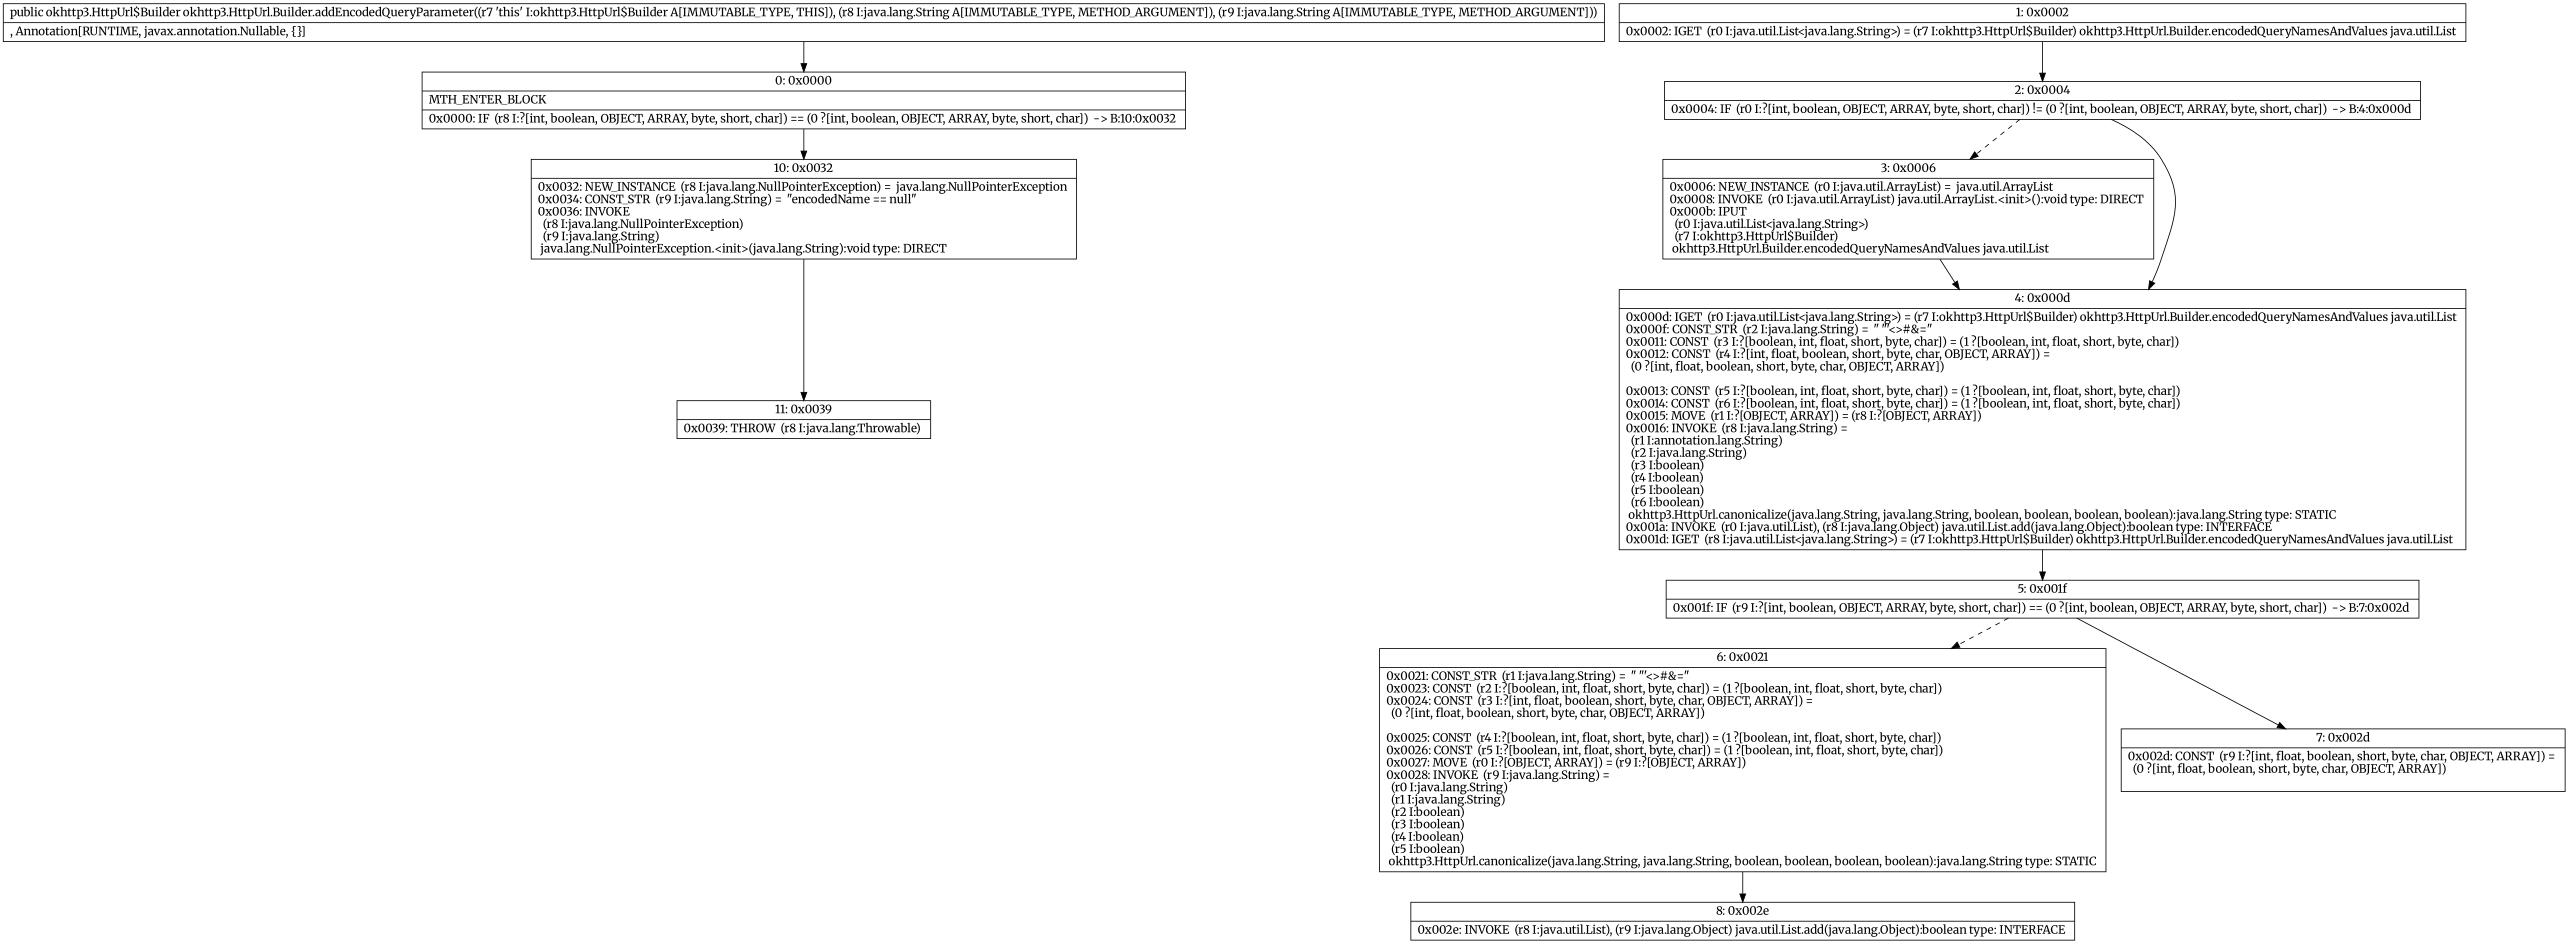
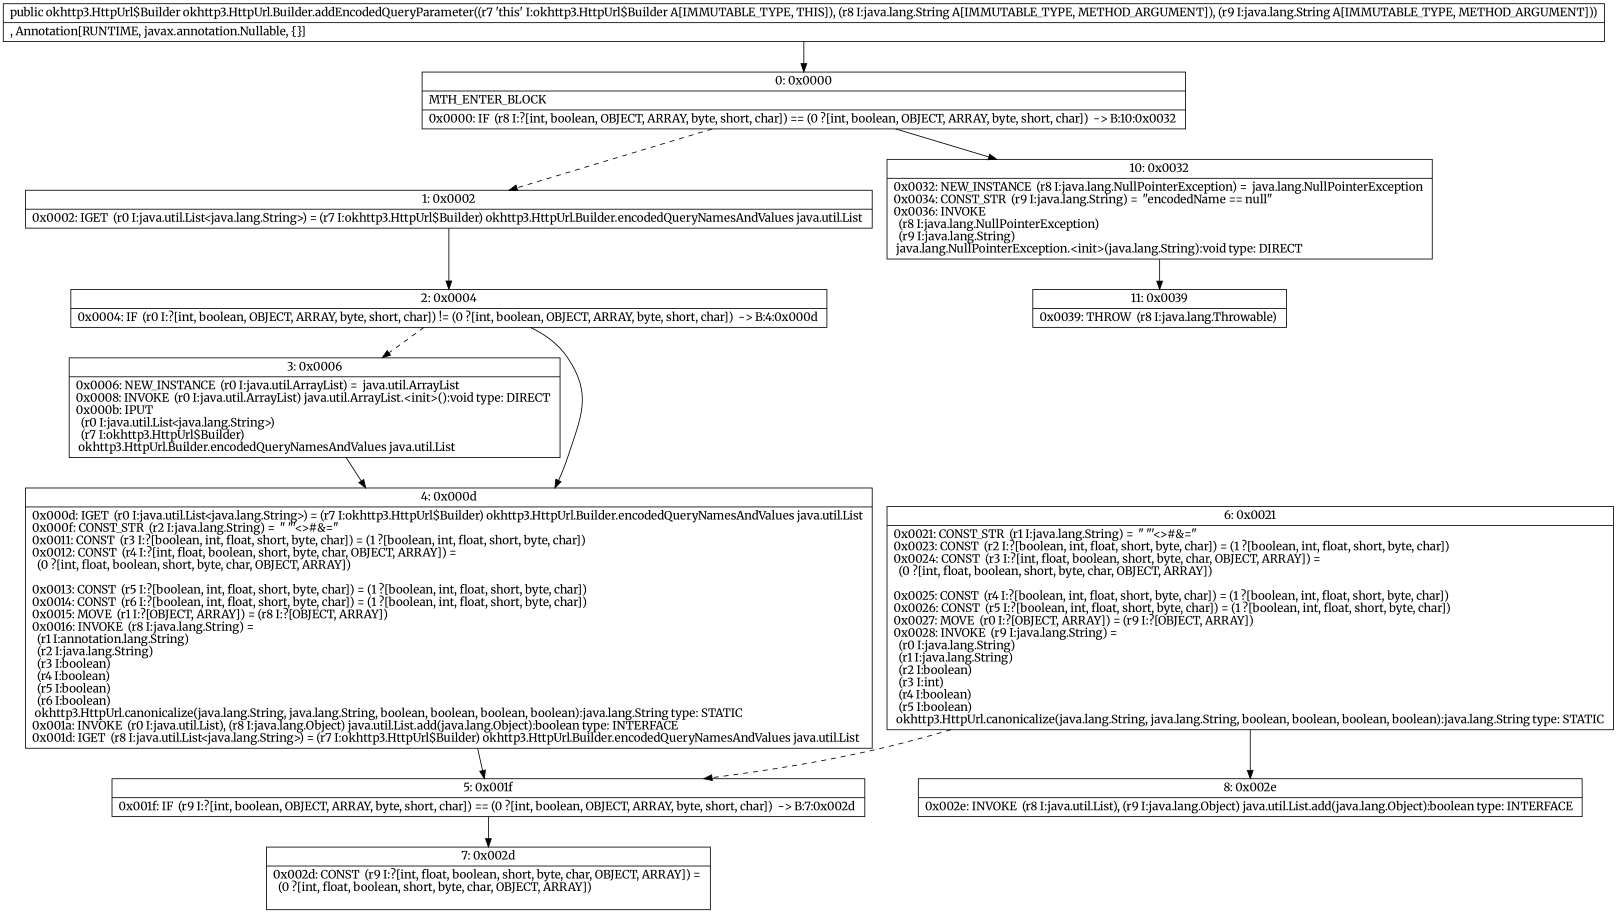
edge "0: 0x0000" -> "1: 0x0002": added
edge "5: 0x001f" -> "6: 0x0021": reversed
node "6: 0x0021": text "(r3 I:boolean)" -> "(r3 I:int)"
